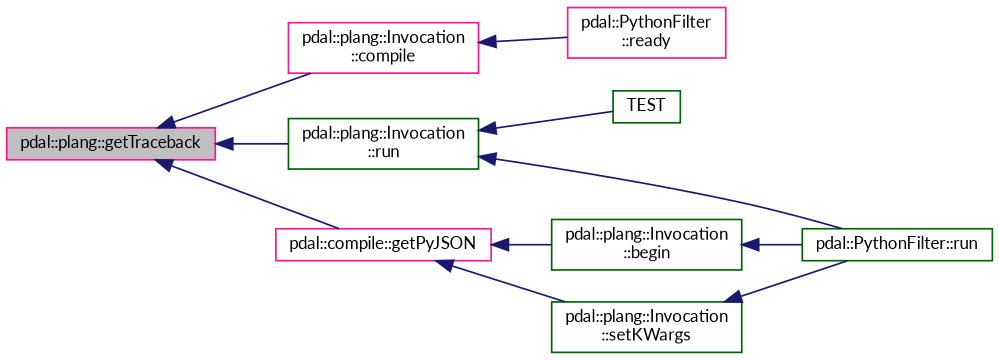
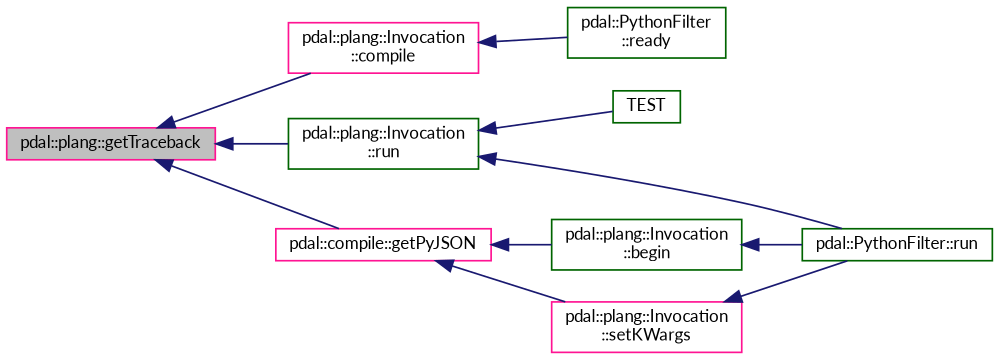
node "pdal::PythonFilter ::ready": color deeppink -> darkgreen
node "pdal::plang::Invocation ::setKWargs": color darkgreen -> deeppink
